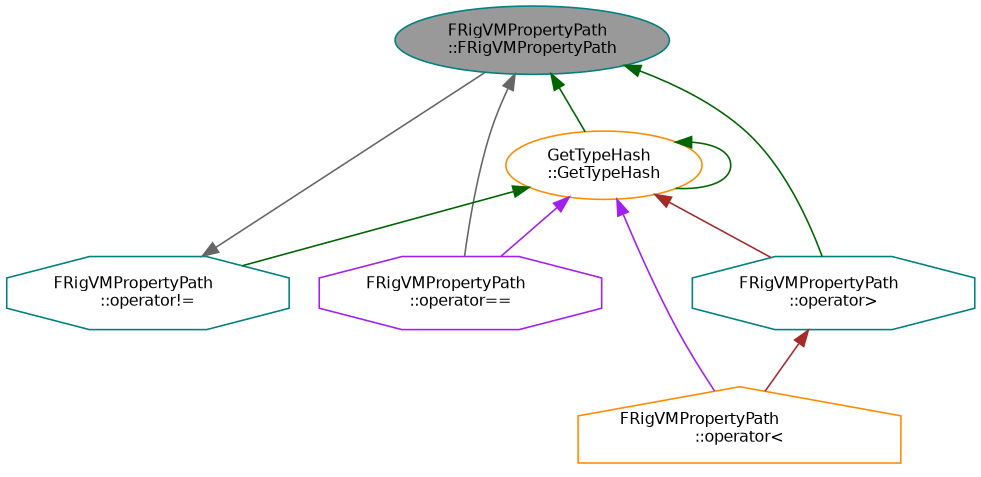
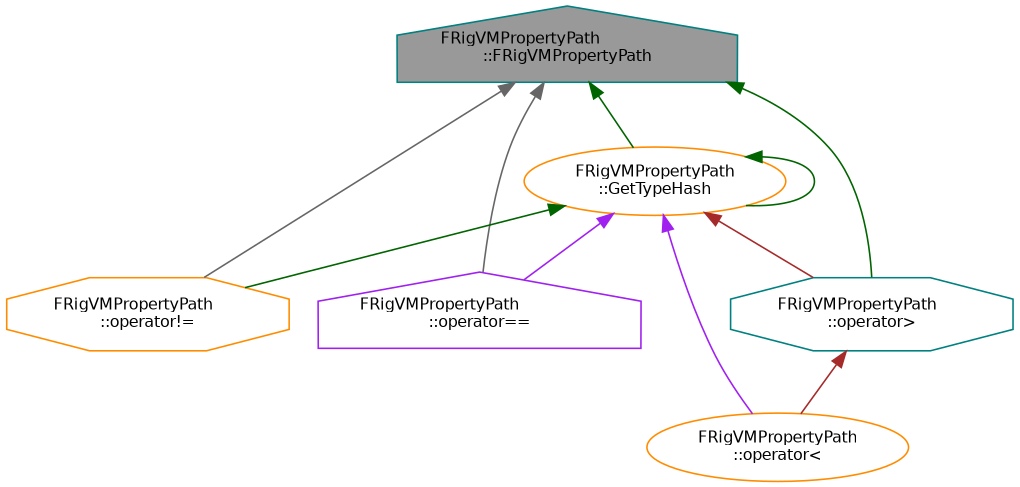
node "FRigVMPropertyPath ::FRigVMPropertyPath": shape ellipse -> house
edge "FRigVMPropertyPath ::FRigVMPropertyPath" -> "FRigVMPropertyPath ::operator!=": reversed
node "GetTypeHash ::GetTypeHash": label "GetTypeHash ::GetTypeHash" -> "FRigVMPropertyPath ::GetTypeHash"
node "FRigVMPropertyPath ::operator!=": color teal -> darkorange
node "FRigVMPropertyPath ::operator==": shape octagon -> house
node "FRigVMPropertyPath ::operator<": shape house -> ellipse
